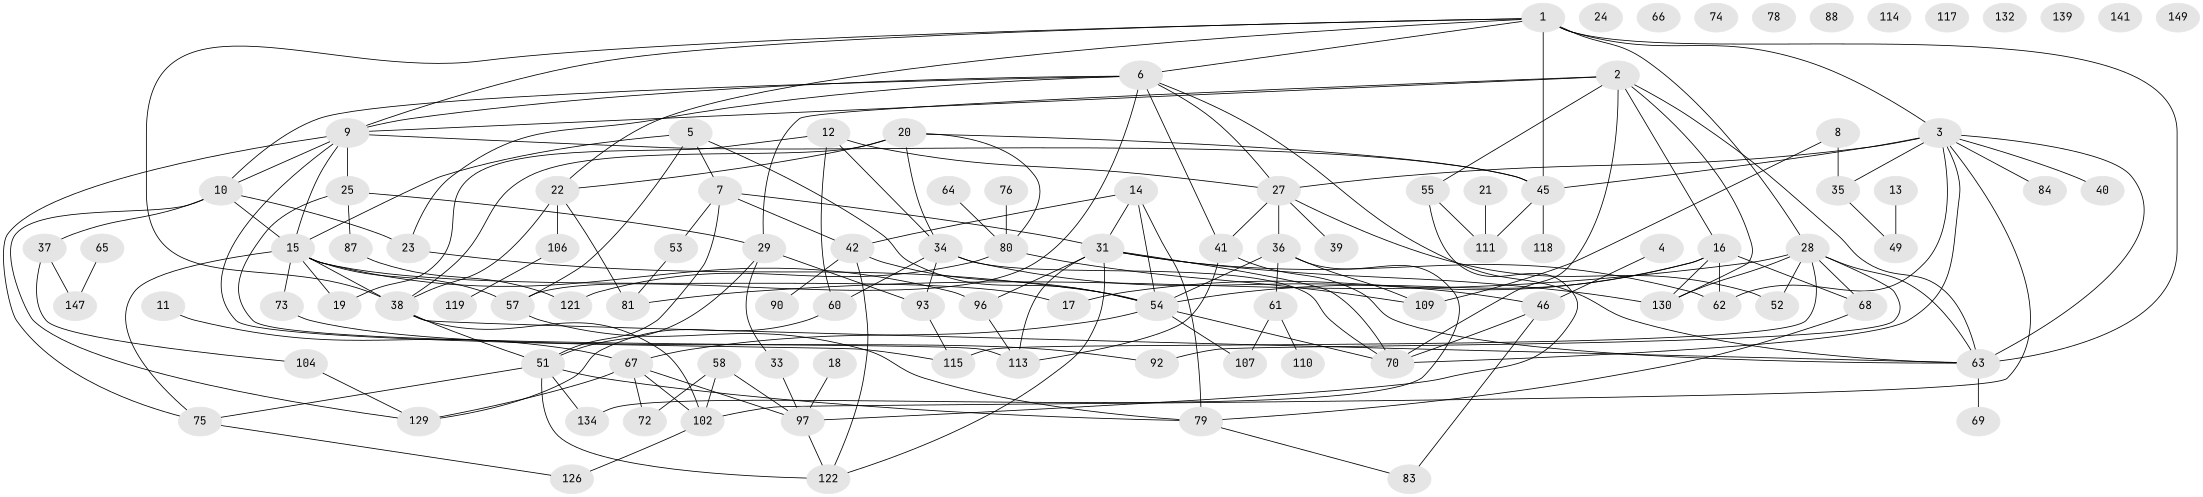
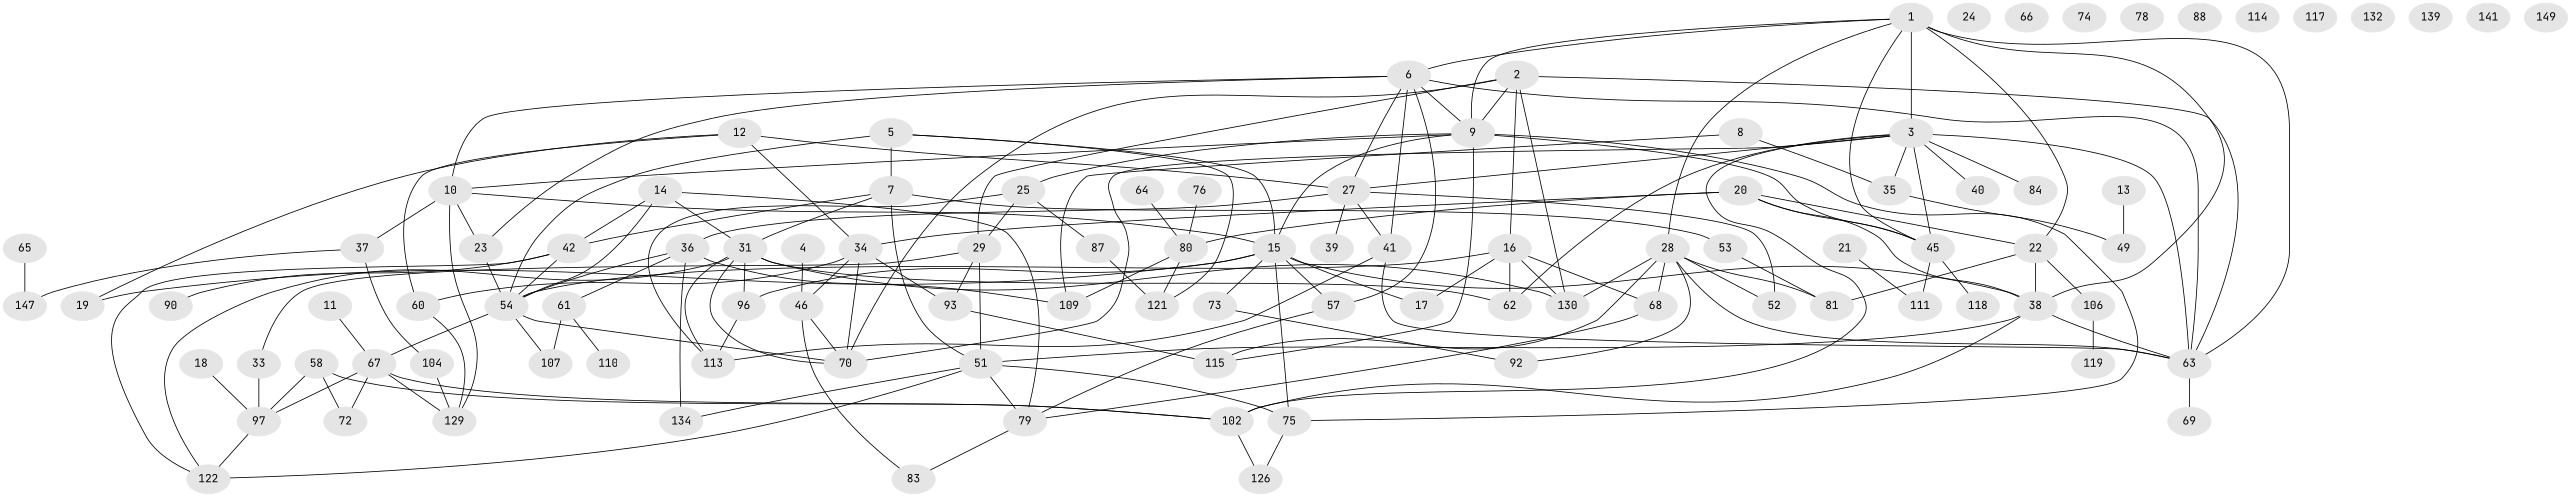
node "55": removed
edge "5" -- "57": now "5" -- "121"
